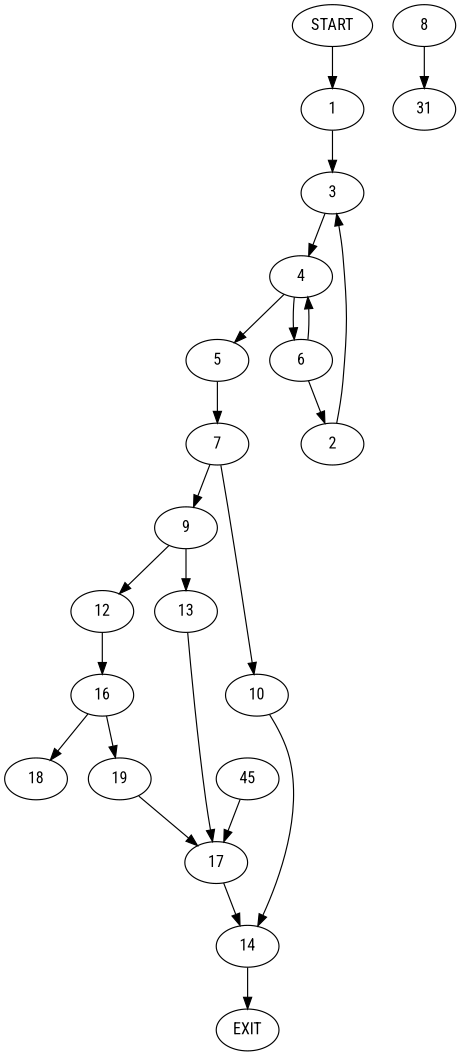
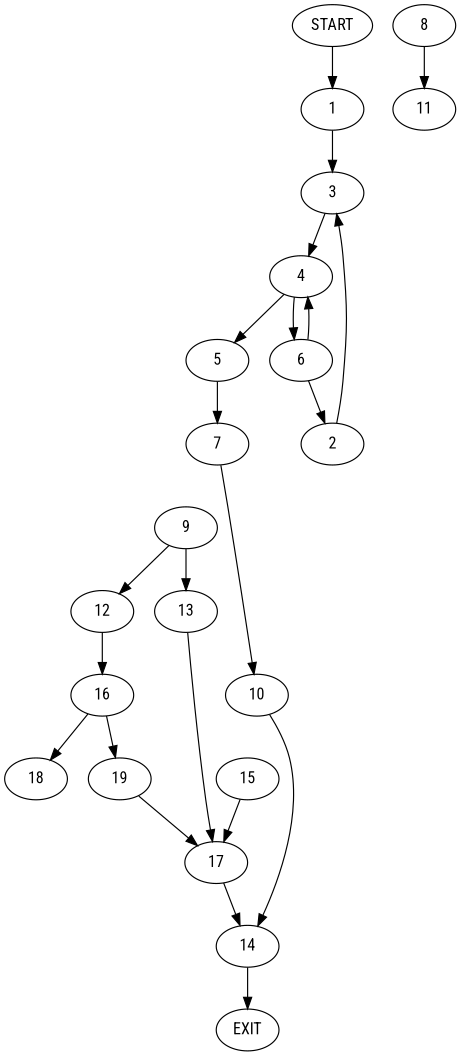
node "31": label "31" -> "11"
edge "7" -> "9": removed
node "45": label "45" -> "15"
